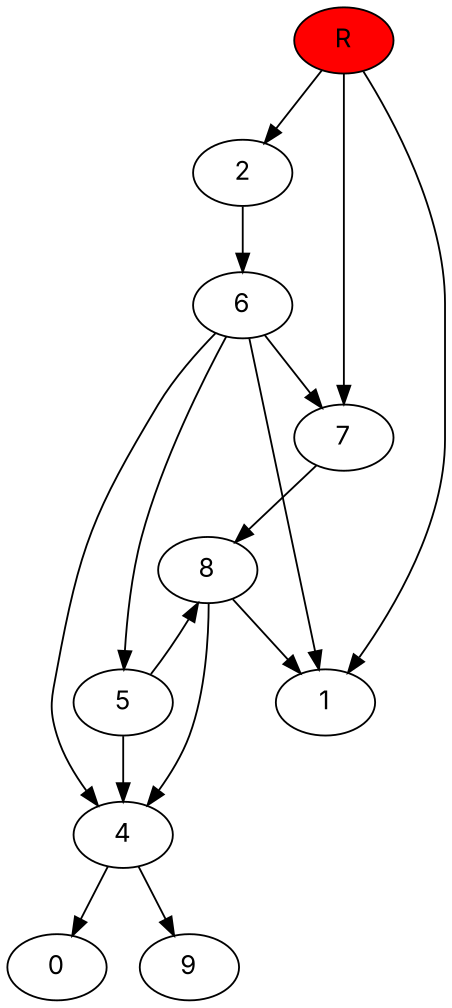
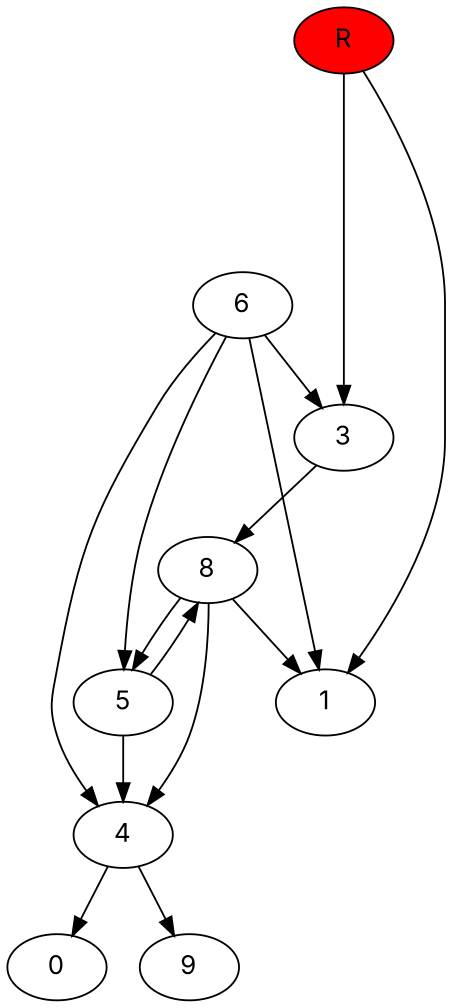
node "2": removed
node "7": label "7" -> "3"
edge "8" -> "5": added
